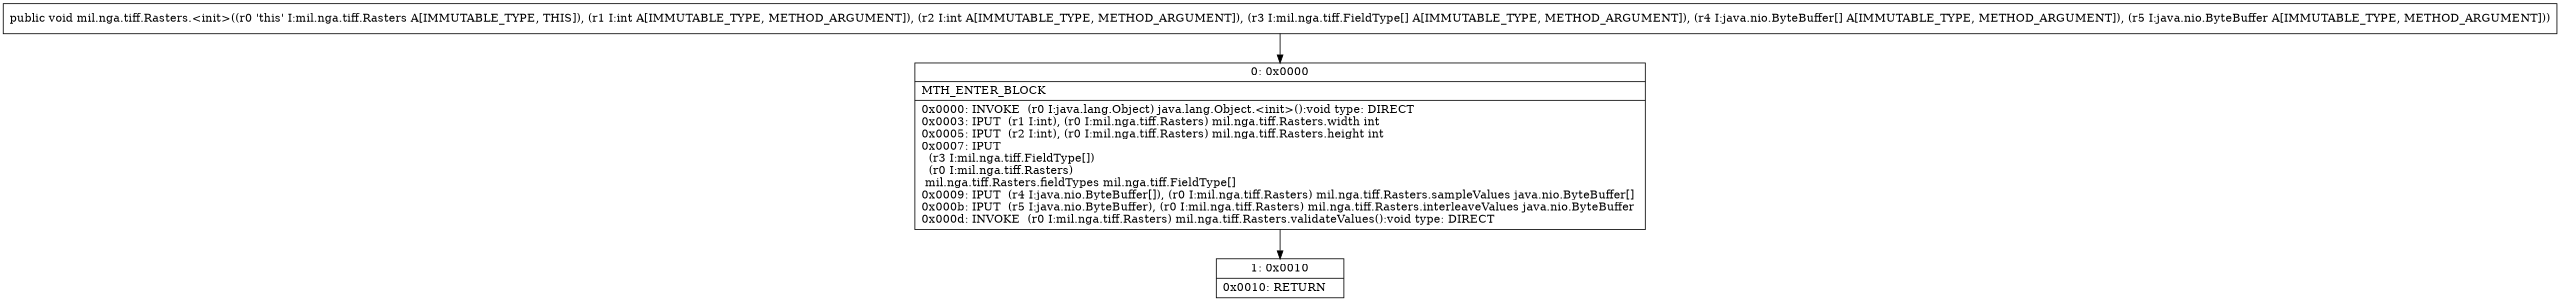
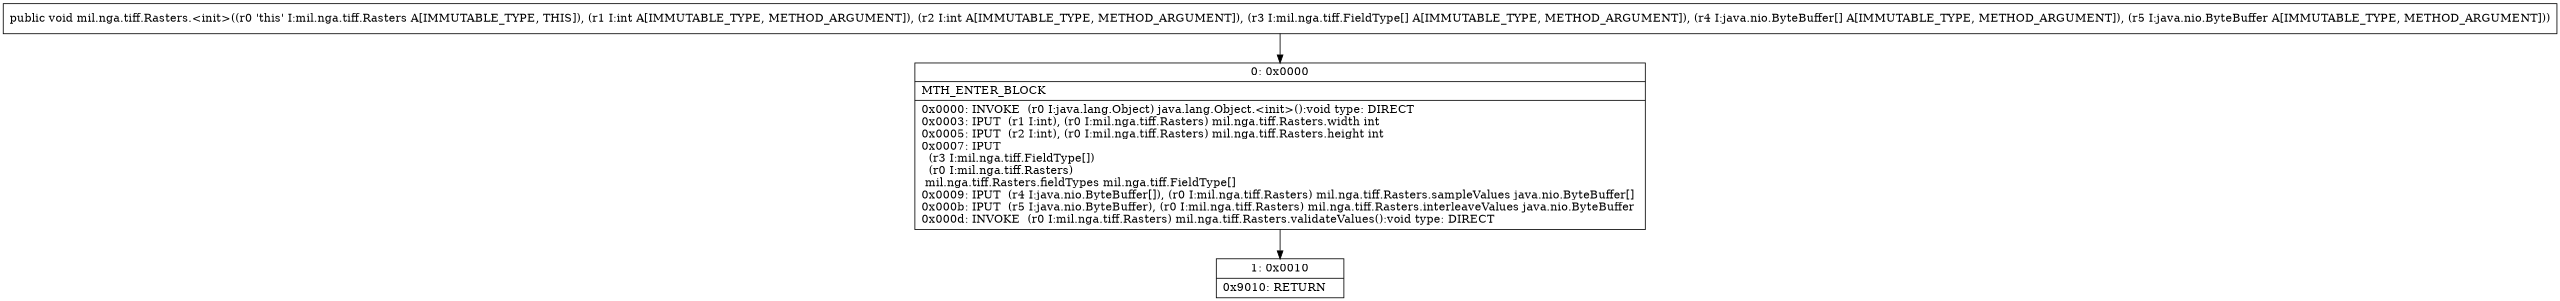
node "1: 0x0010": text "0x0010: RETURN" -> "0x9010: RETURN"
